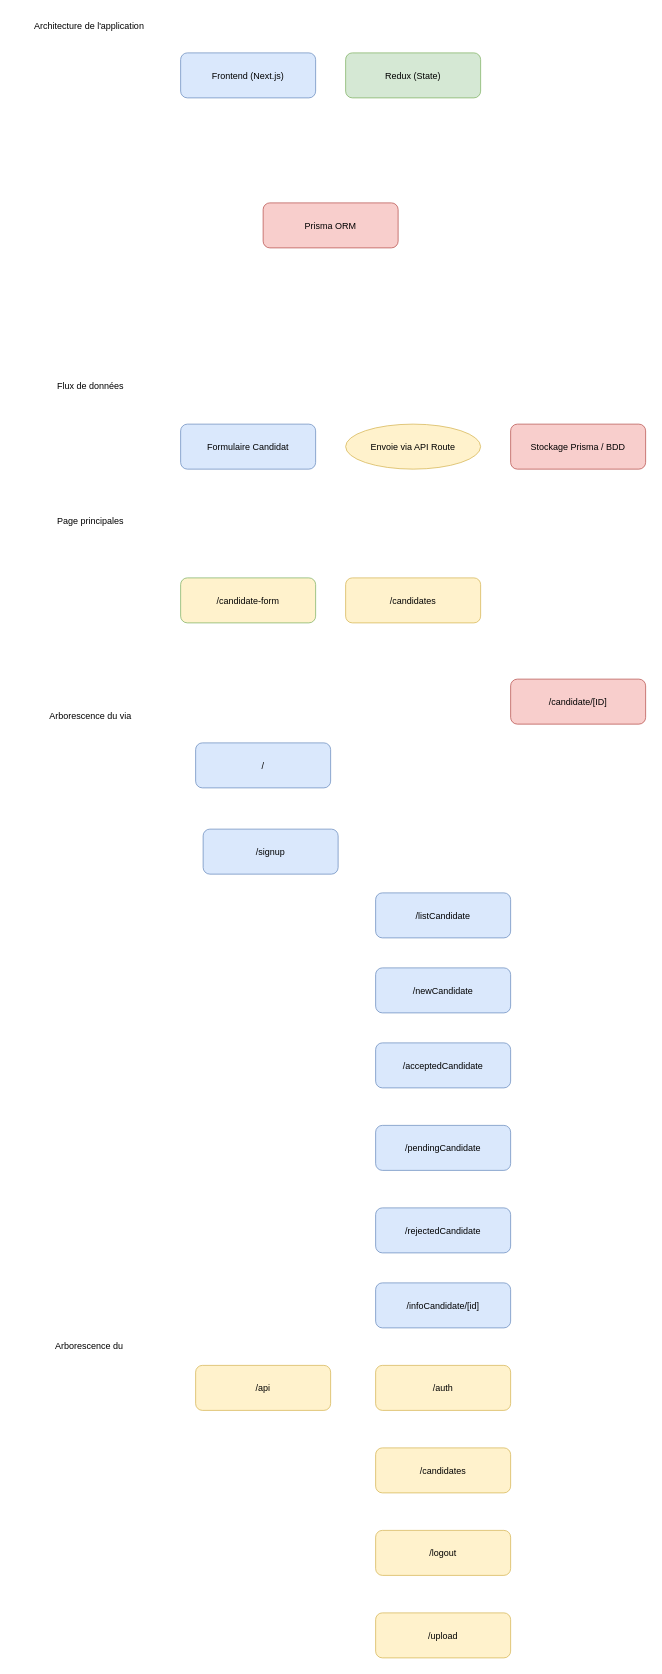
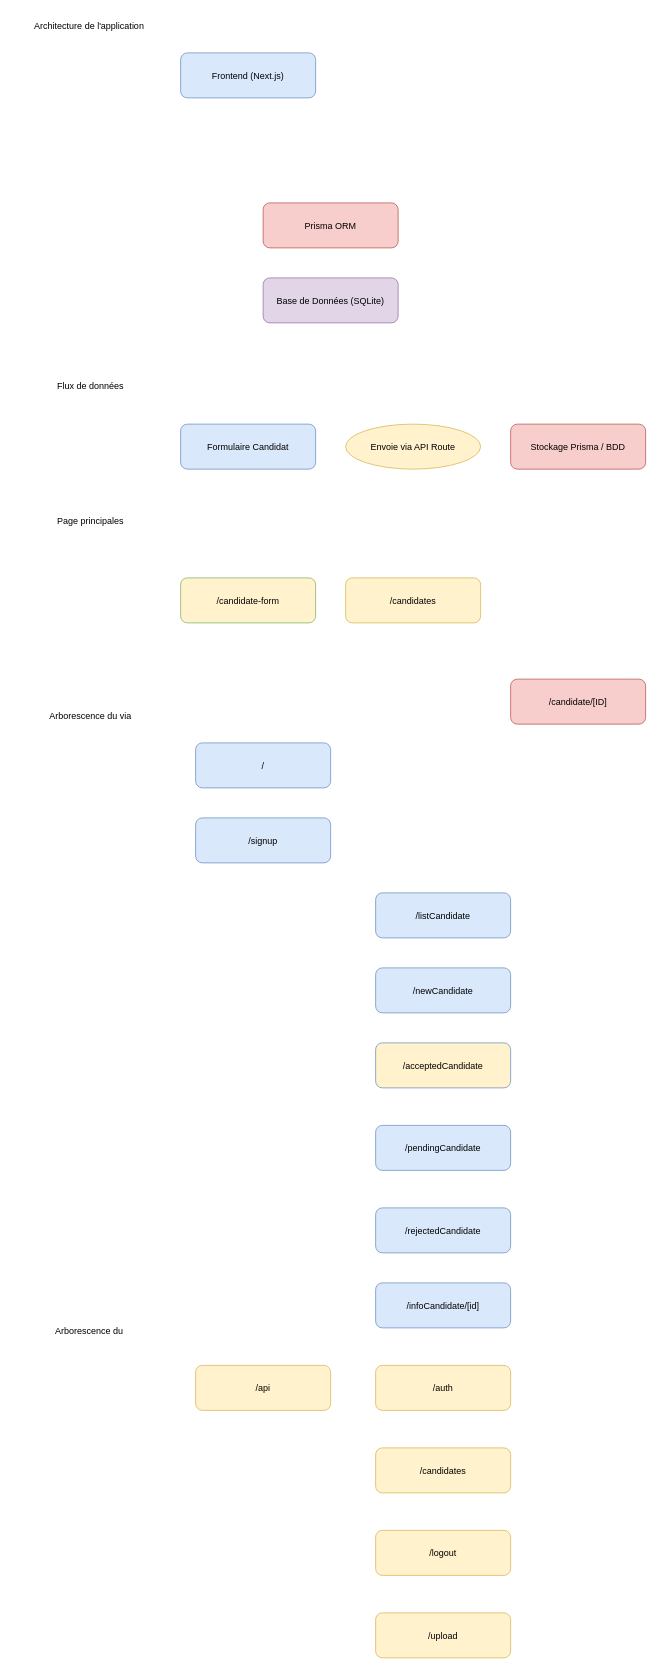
node "Redux (State)": removed
node "Base de Données (SQLite)": added
node "/signup": moved (270, 852) -> (263, 840)
node "/acceptedCandidate": fillcolor #dae8fc -> #fff2cc
node "Arborescence du": moved (90, 1347) -> (90, 1332)
